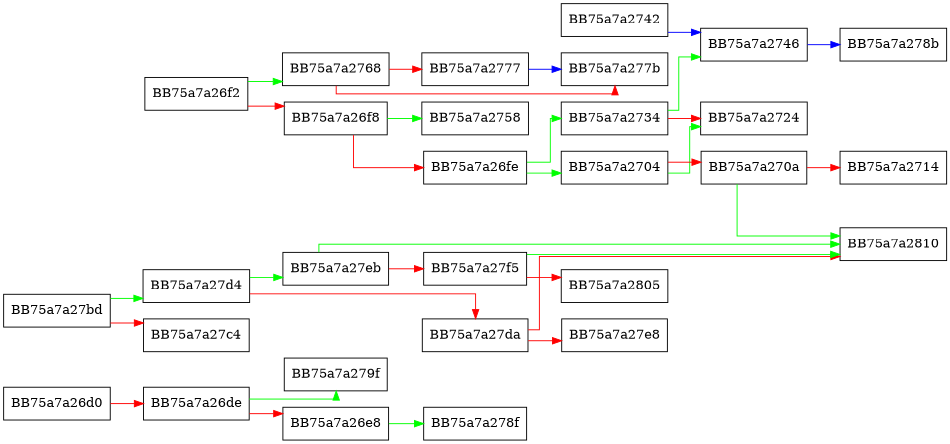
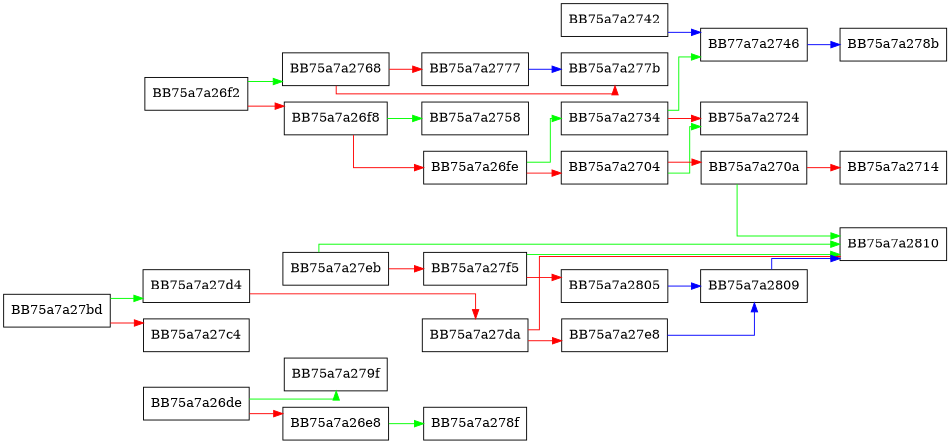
node "BB75a7a2746": label "BB75a7a2746" -> "BB77a7a2746"
edge "BB75a7a26fe" -> "BB75a7a2704": color green -> red
edge "BB75a7a27d4" -> "BB75a7a27eb": removed
node "BB75a7a2809": added
node "BB75a7a26d0": removed
